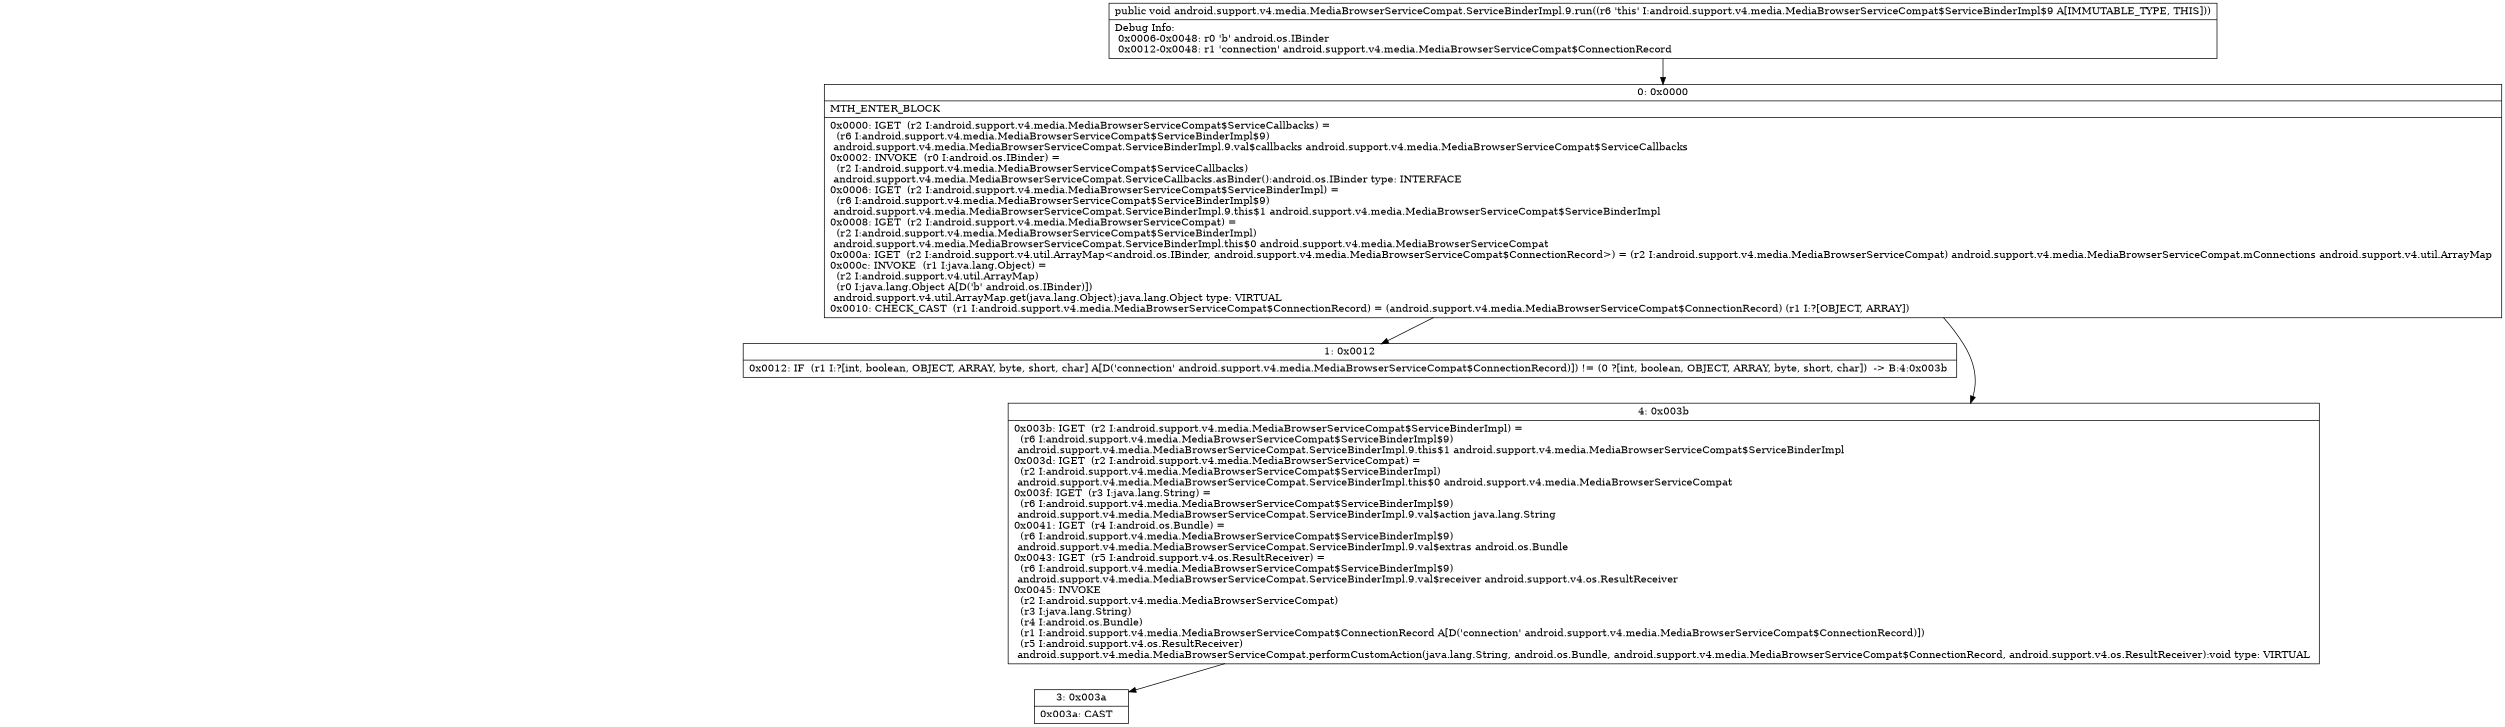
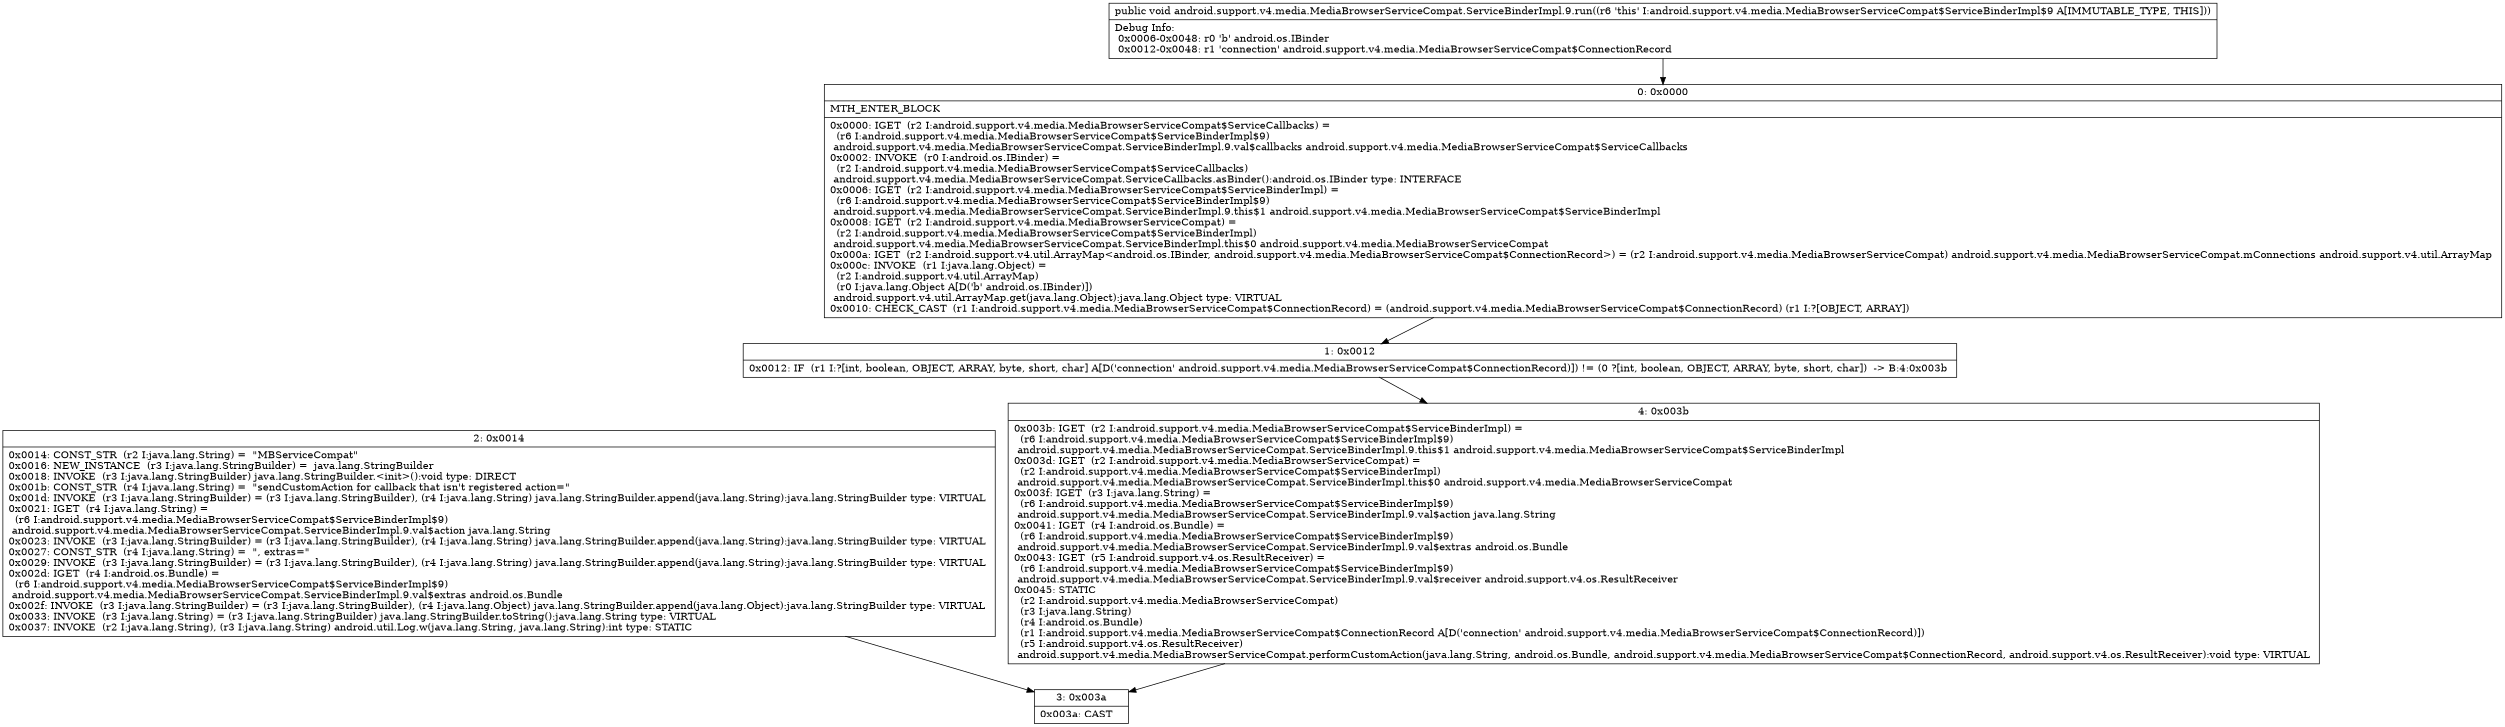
edge "0: 0x0000" -> "4: 0x003b": now "1: 0x0012" -> "4: 0x003b"
node "2: 0x0014": added
node "4: 0x003b": text "0x0045: INVOKE" -> "0x0045: STATIC"
